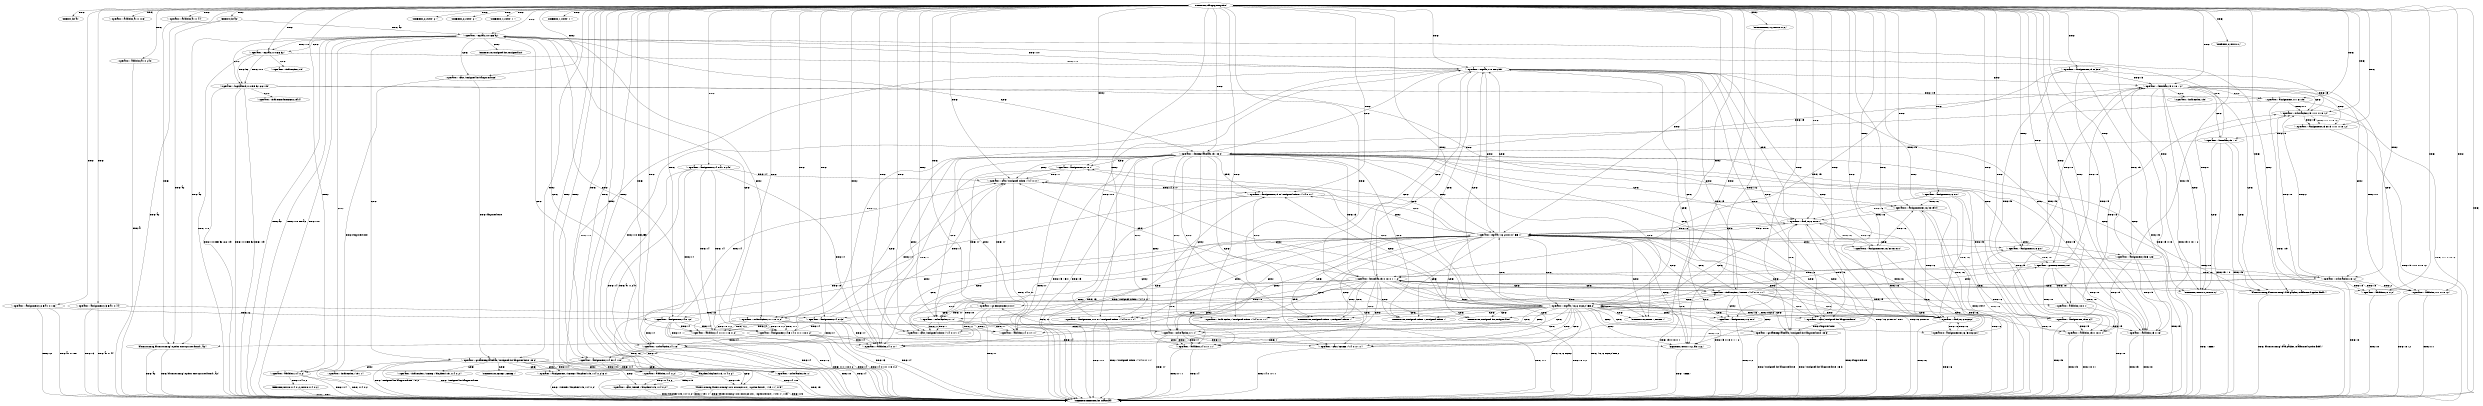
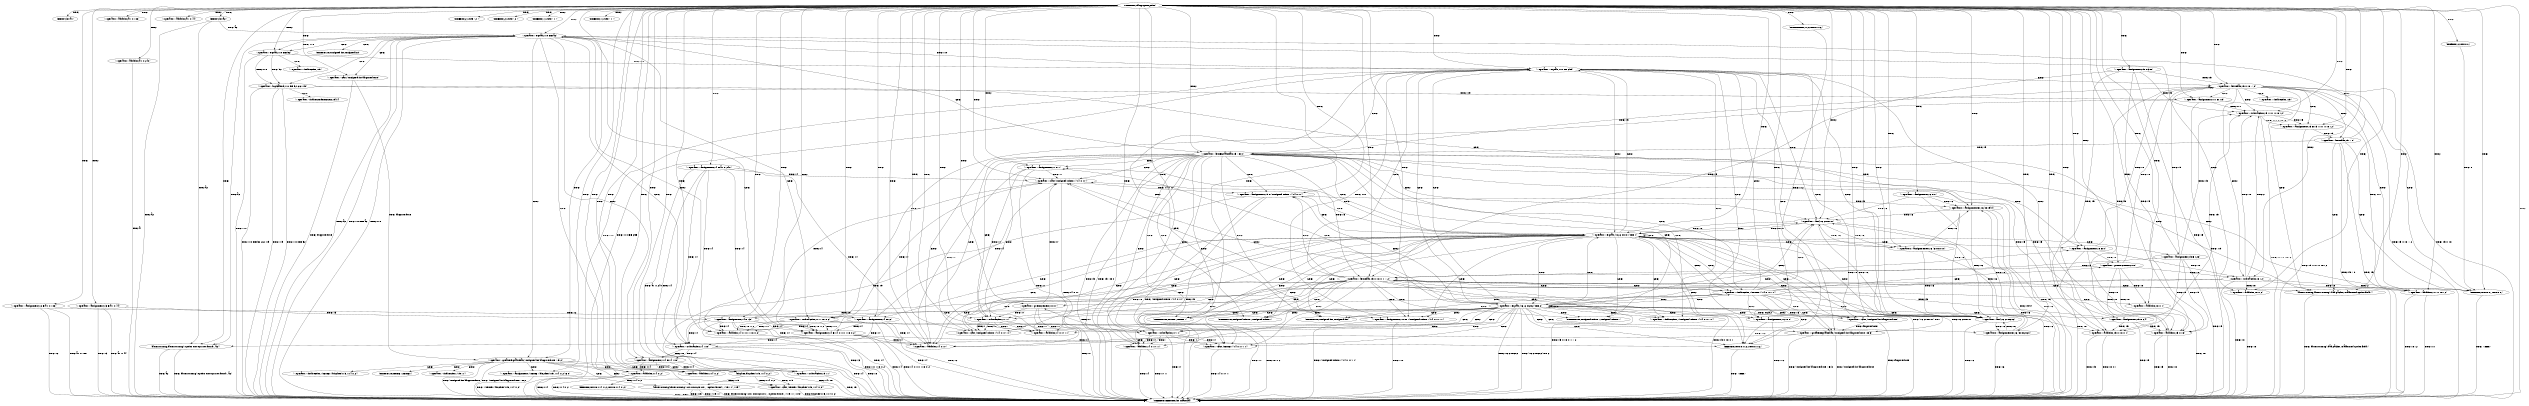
edge "(METHOD,udhcp_get_option)" -> "(<operator>.equals,(v6 & 0x202) == 2)": removed, label "DDG:"
node "(RETURN,return v12;,bin v12;)": label "(RETURN,return v12;,bin v12;)" -> "(RETURN,return v12;,return v12;)"
